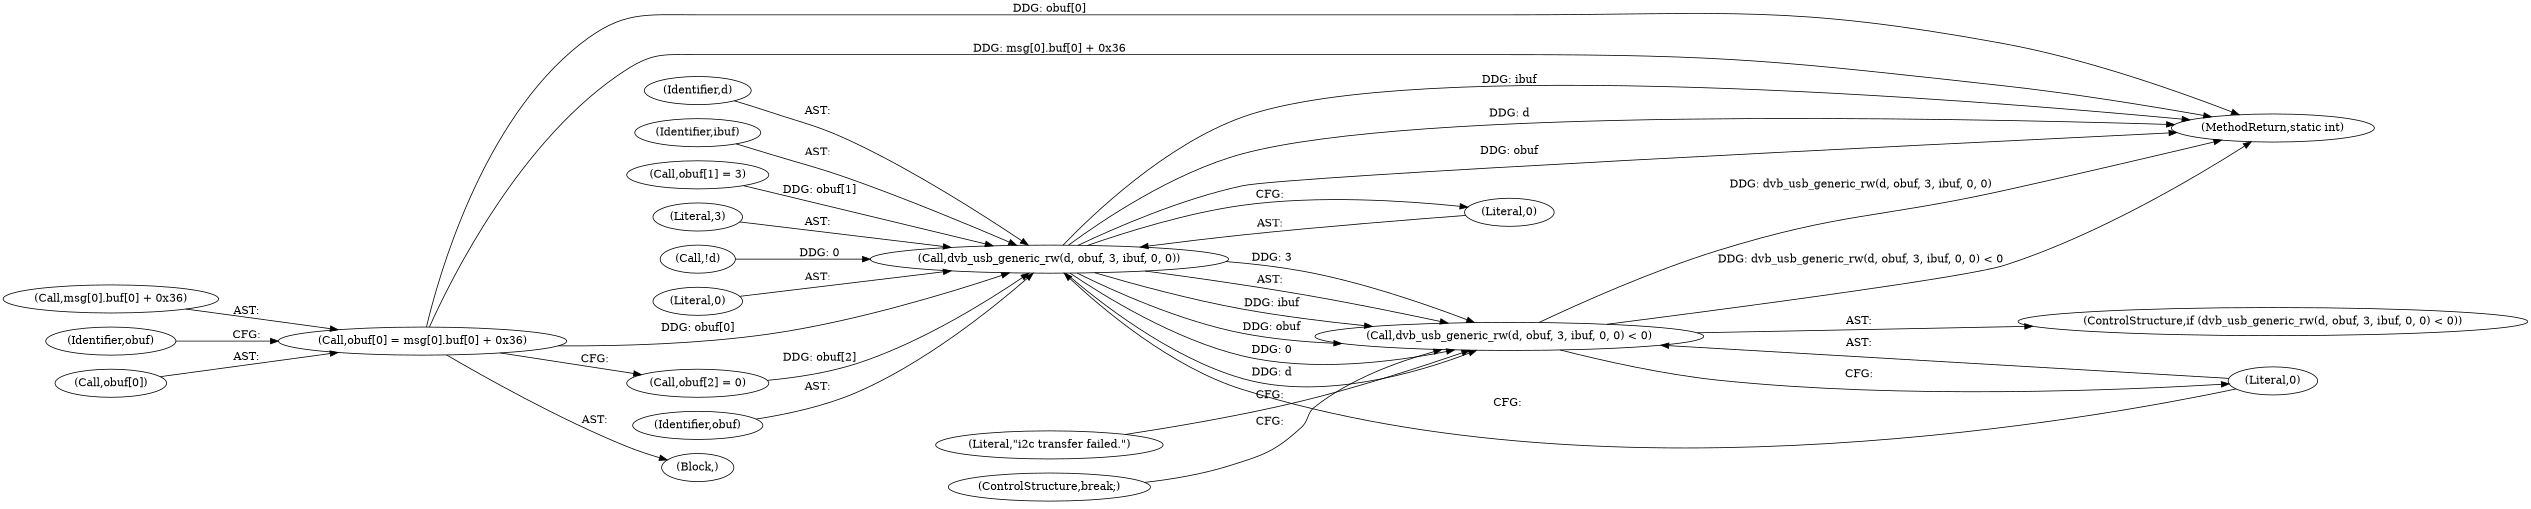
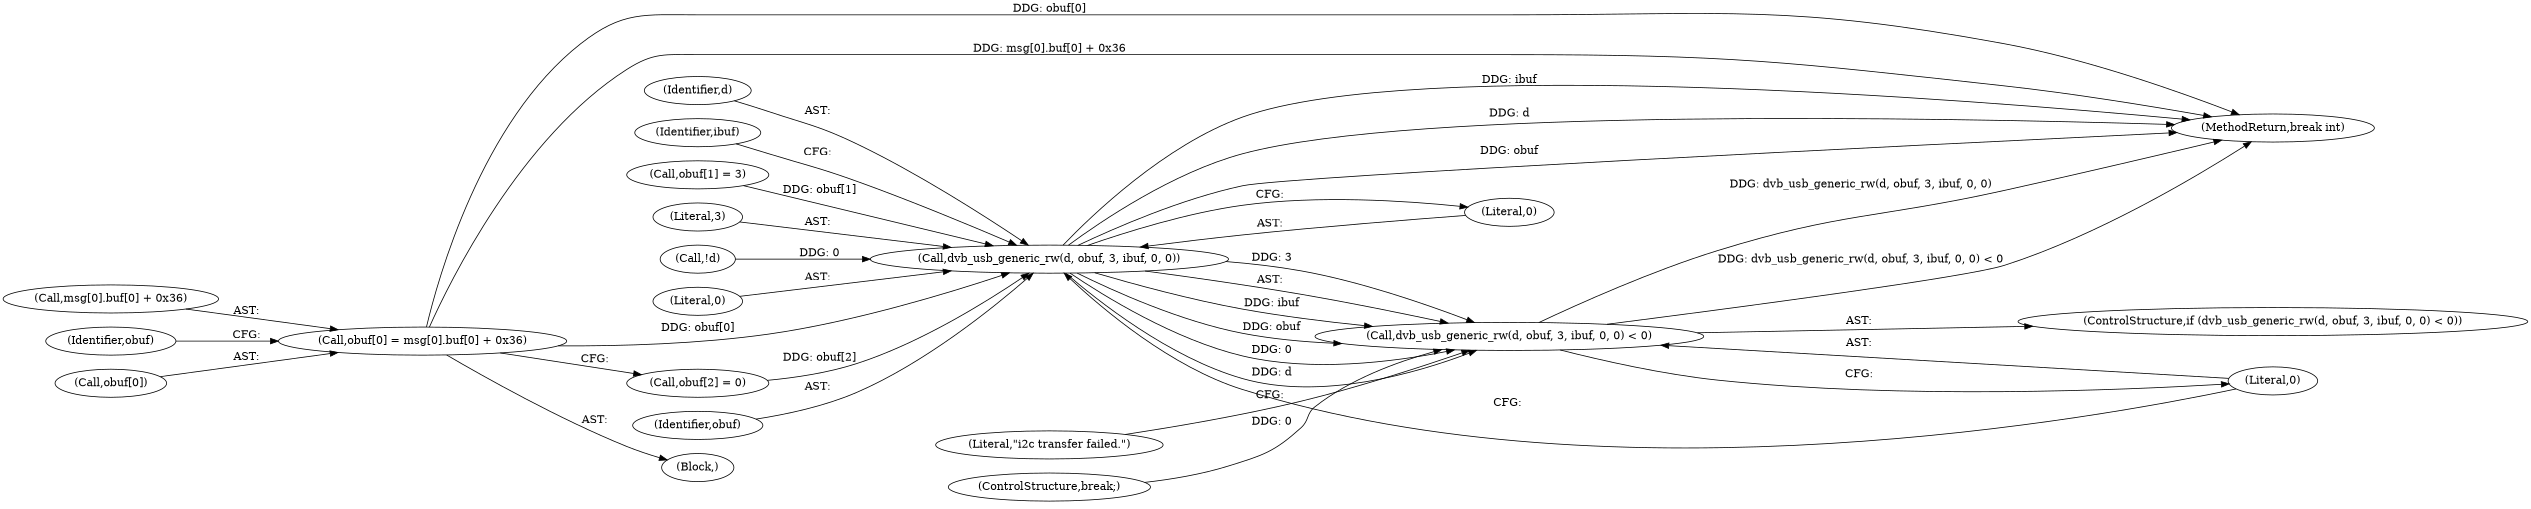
node "(MethodReturn,static int)": label "(MethodReturn,static int)" -> "(MethodReturn,break int)"
edge "(Identifier,ibuf)" -> "(Call,dvb_usb_generic_rw(d, obuf, 3, ibuf, 0, 0))": label "AST: " -> "CFG: "
edge "(ControlStructure,break;)" -> "(Call,dvb_usb_generic_rw(d, obuf, 3, ibuf, 0, 0) < 0)": label "CFG: " -> "DDG: 0"
